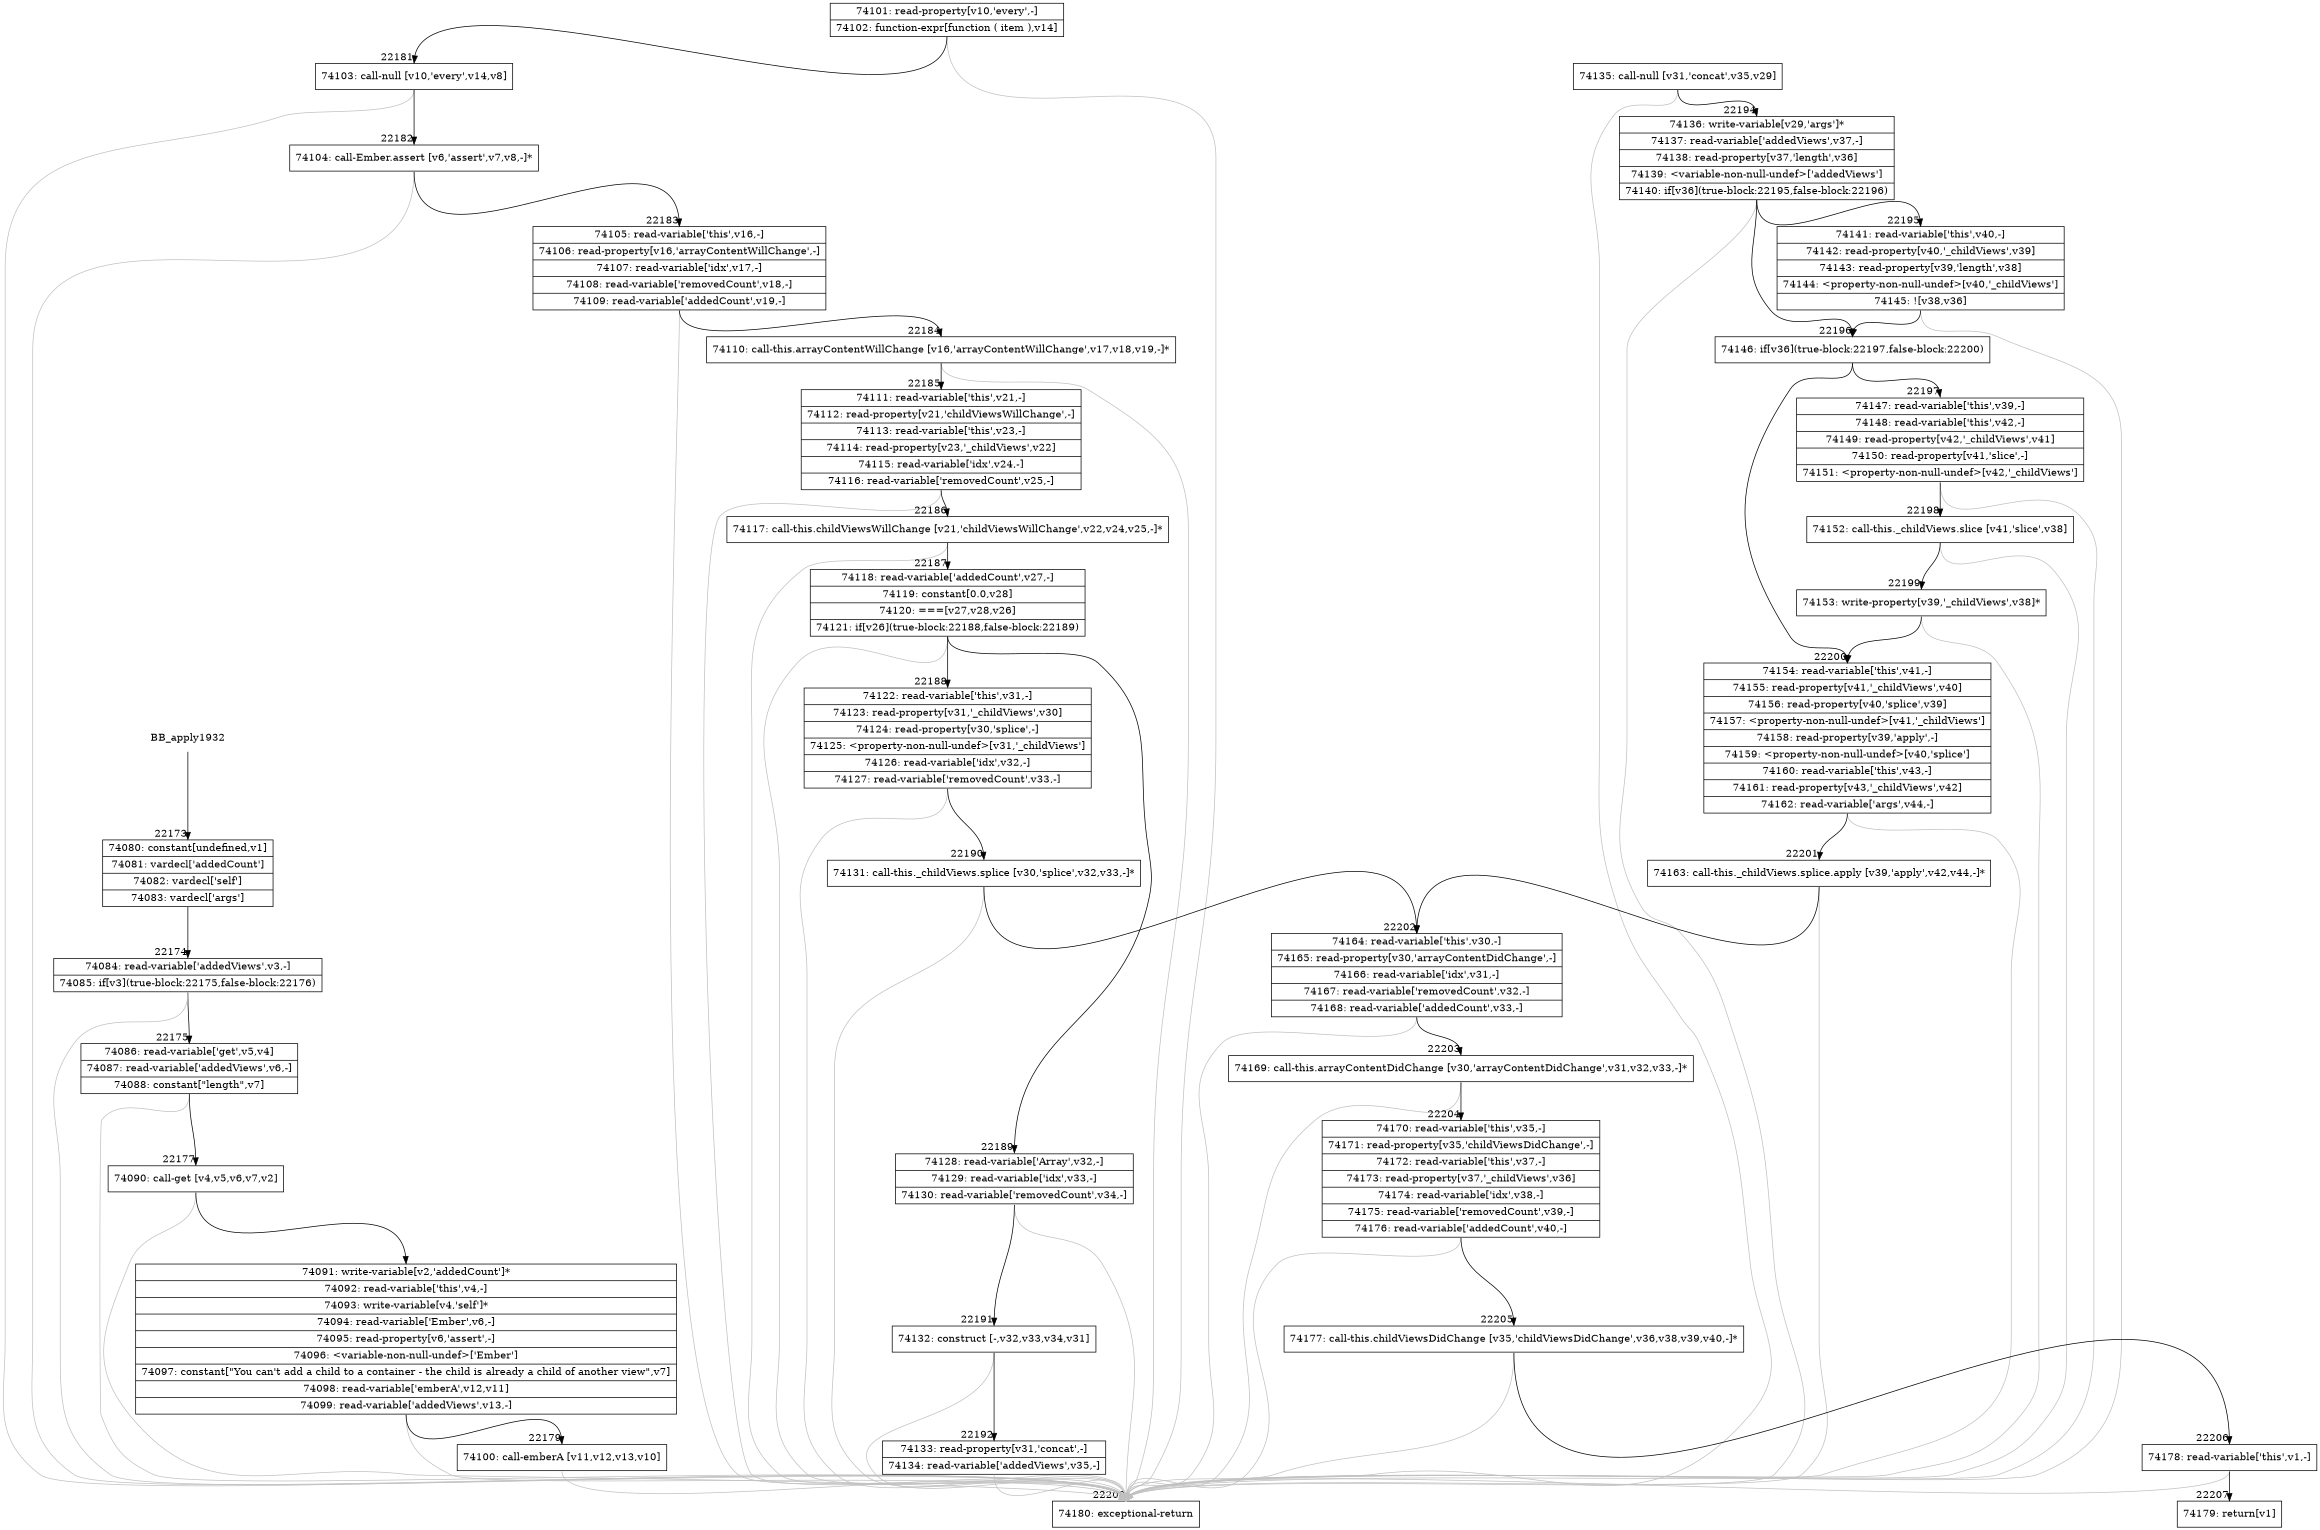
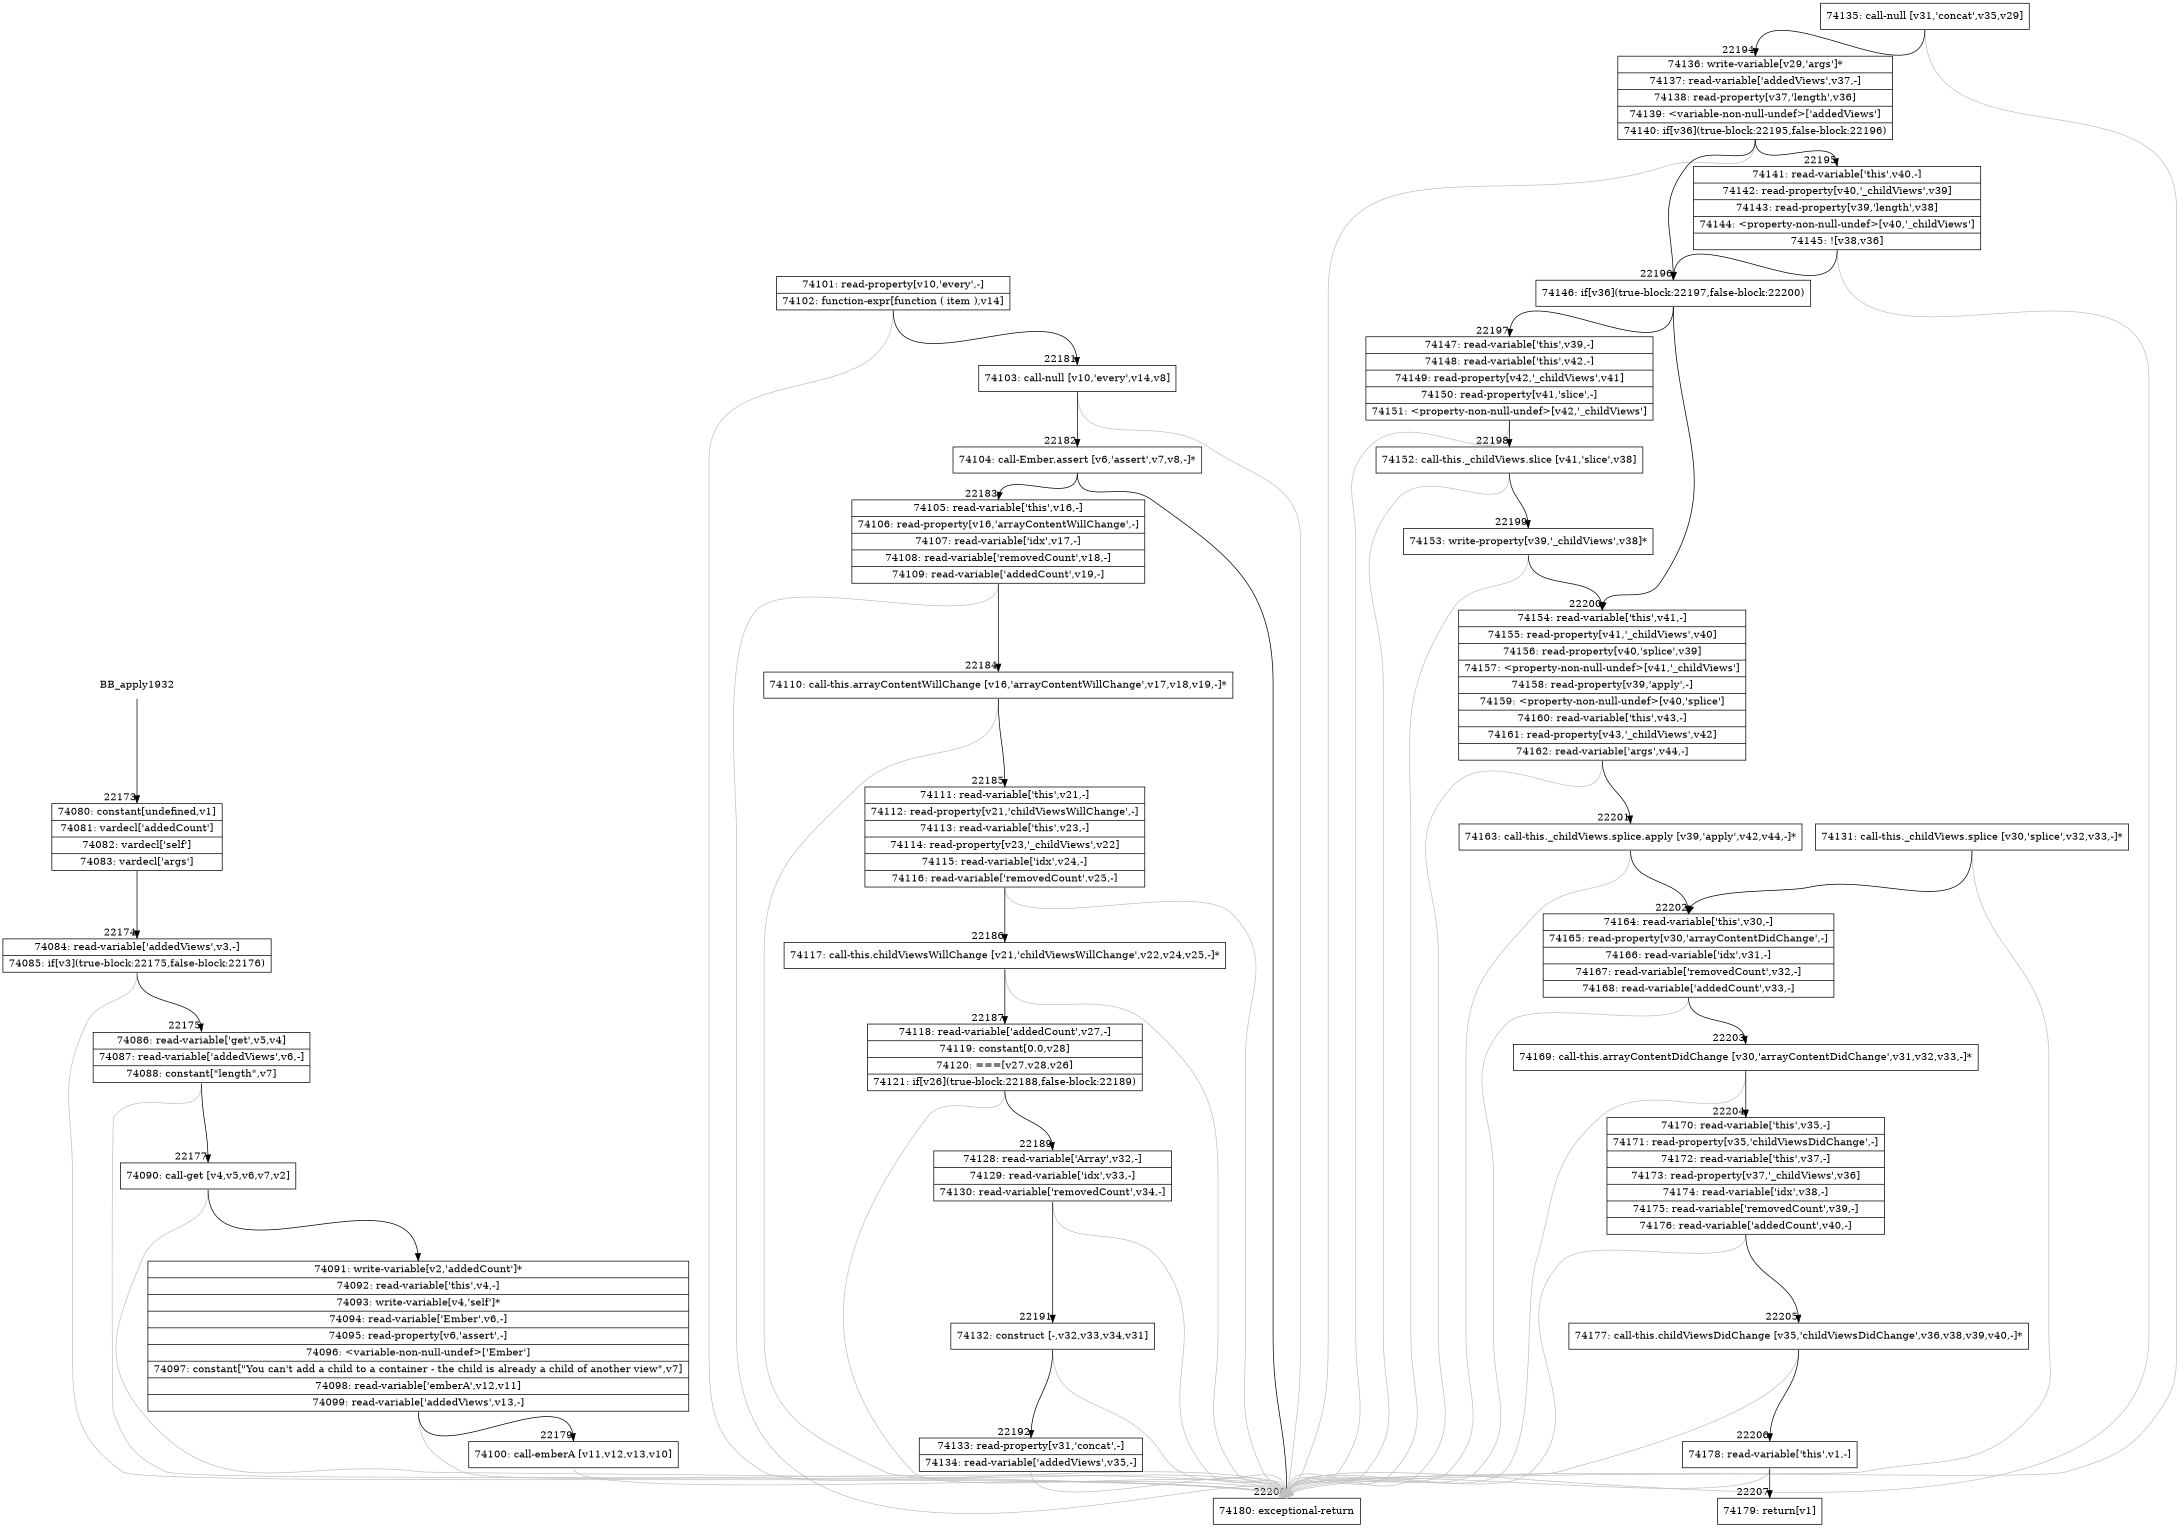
node "74122: read-variable['this',v31,-]": removed
edge "74104: call-Ember.assert [v6,'assert',v7,v8,-]*" -> "74180: exceptional-return": color gray -> black
